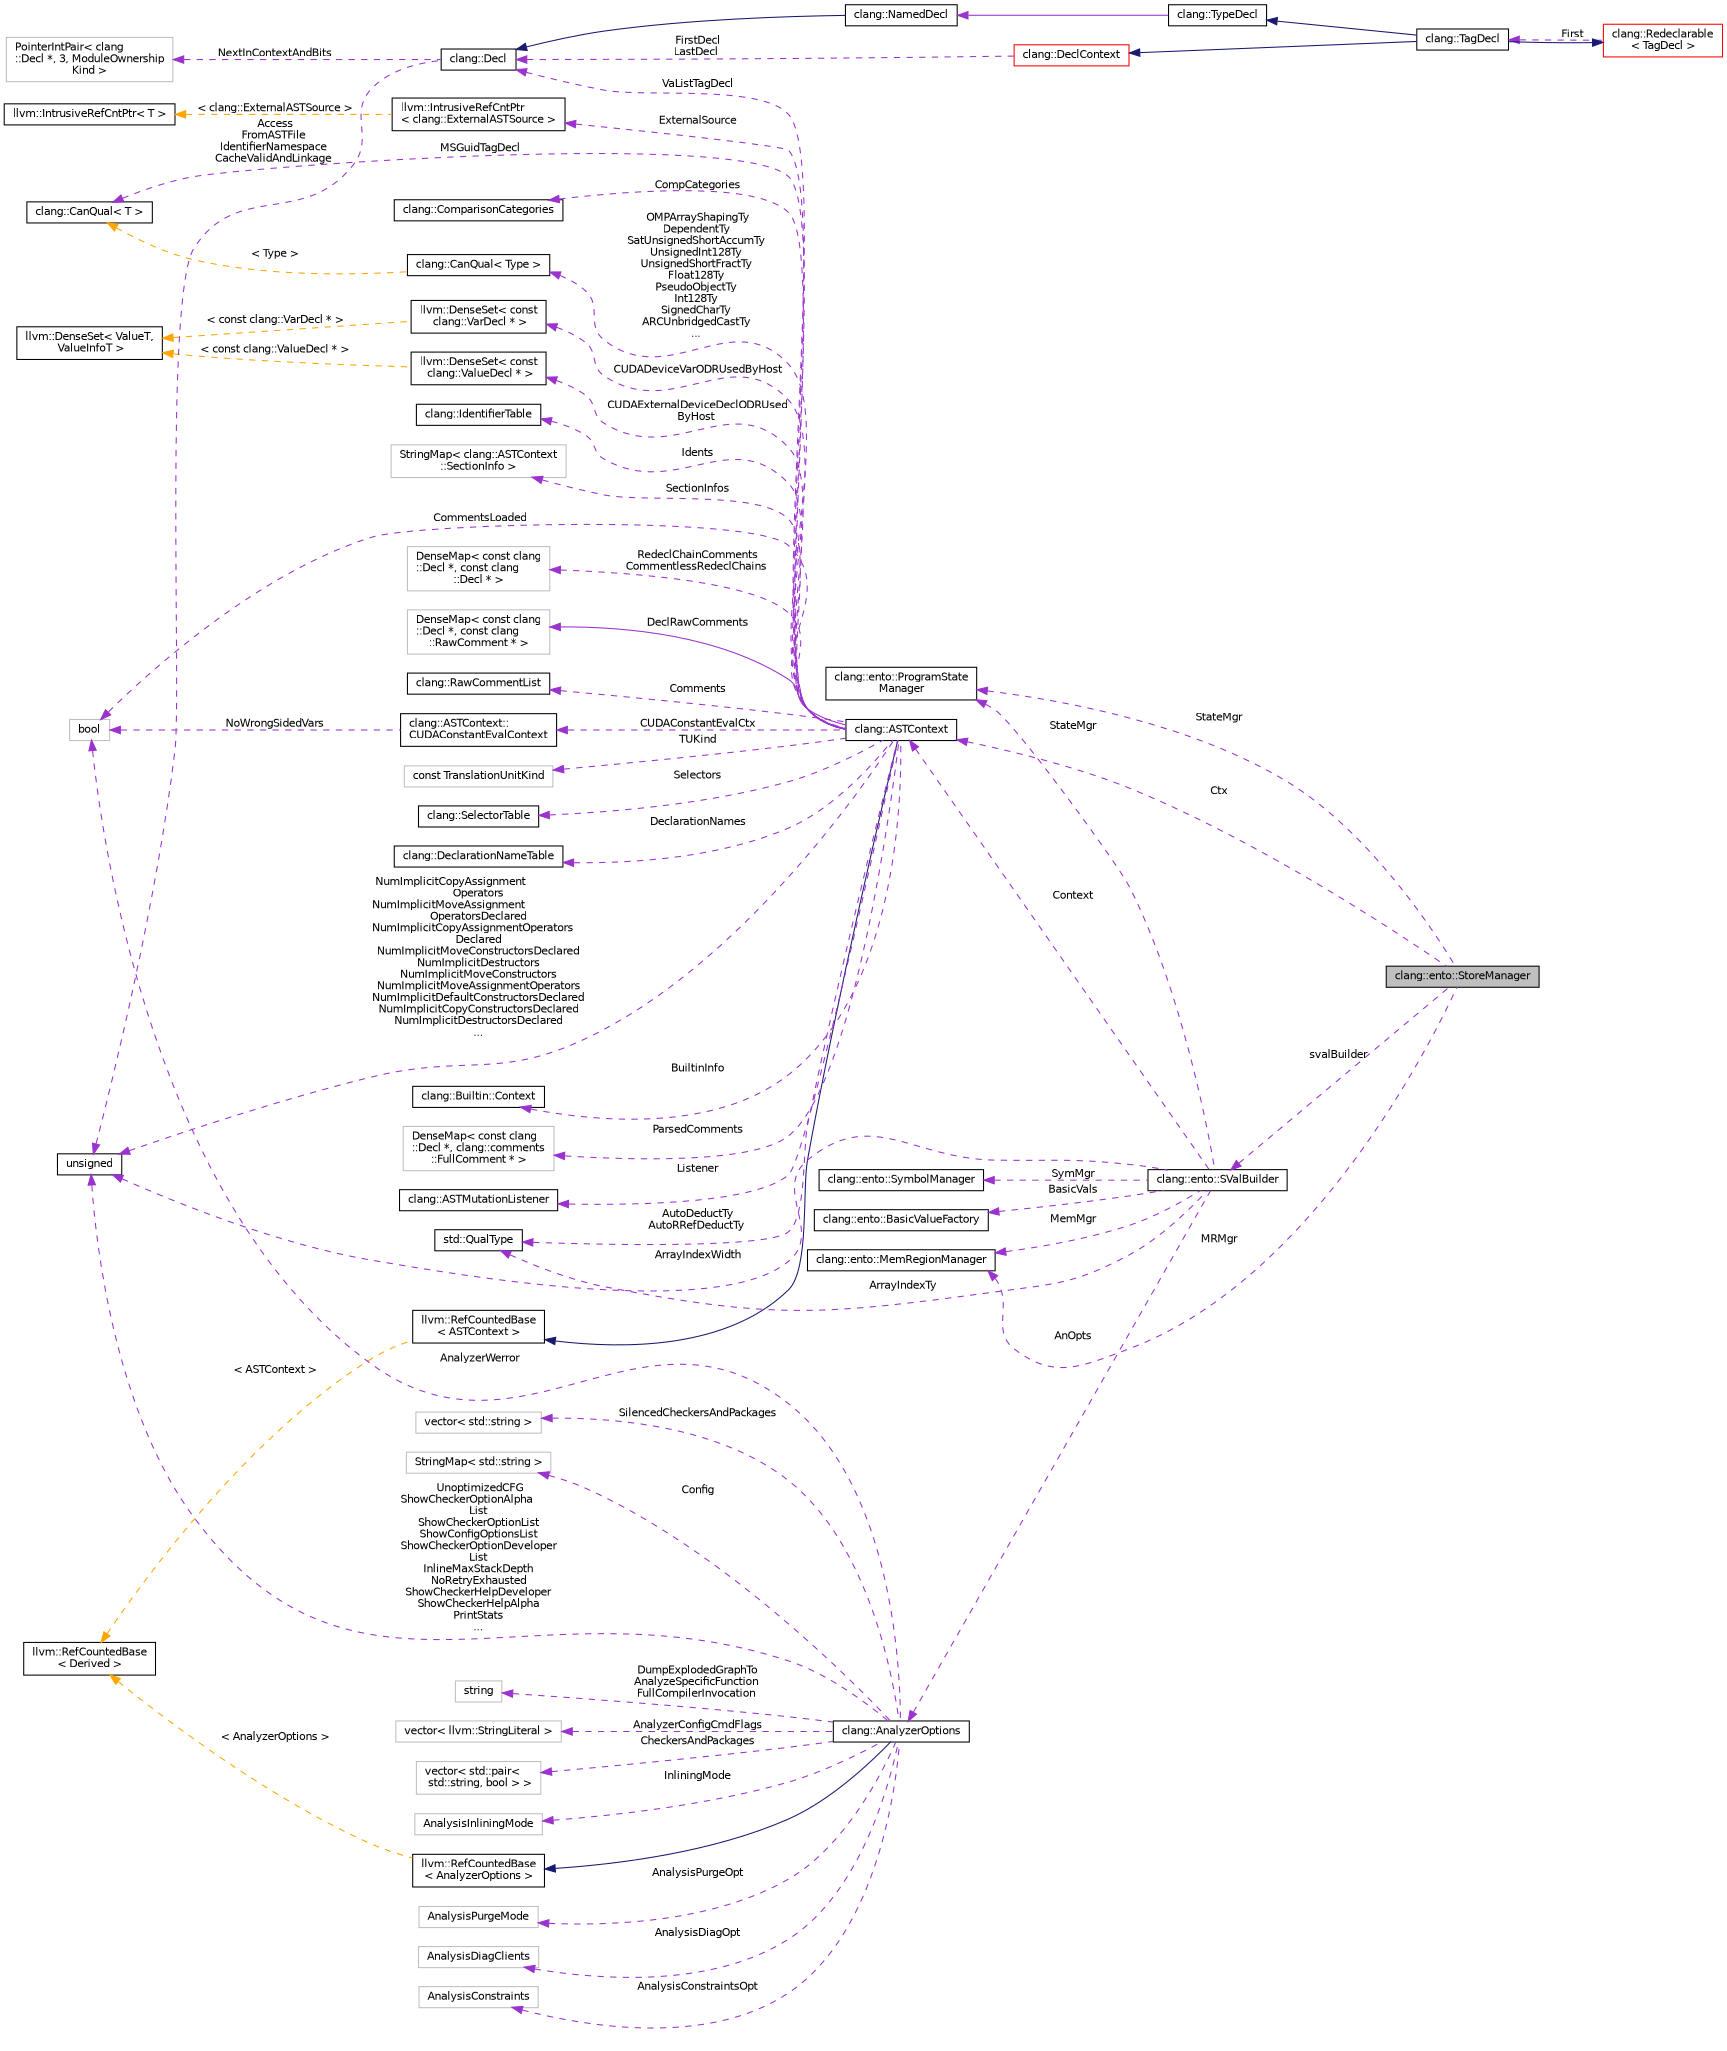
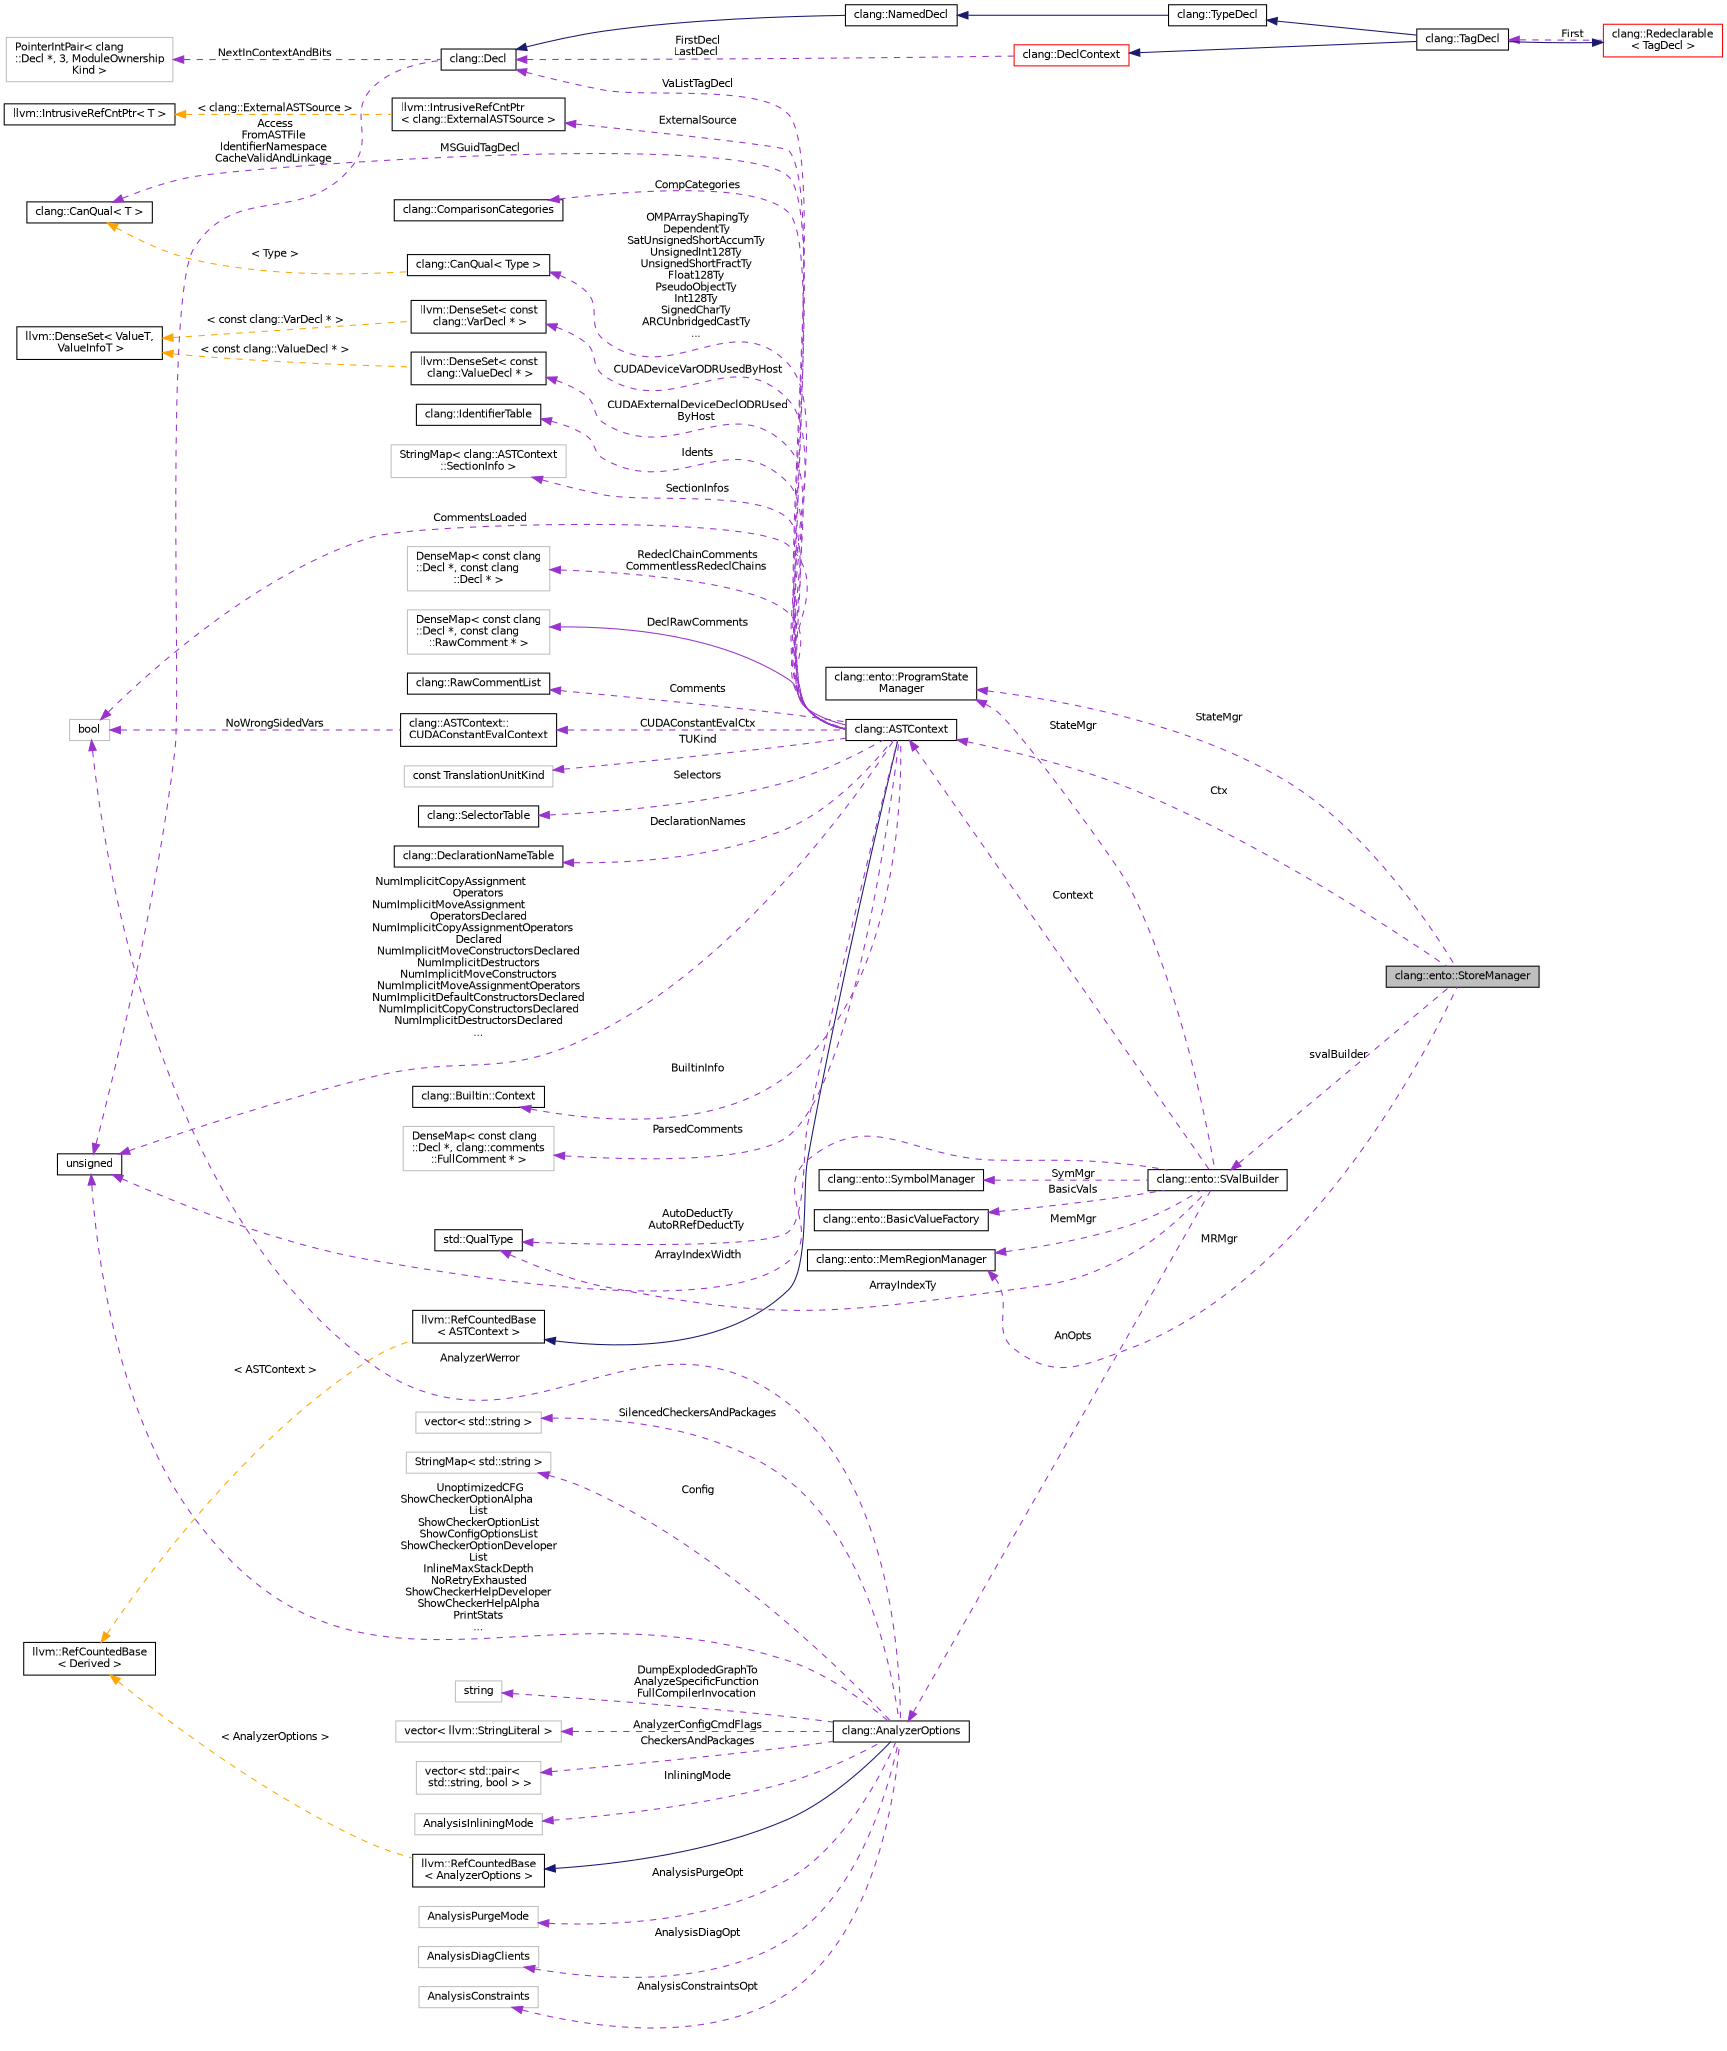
edge "clang::TypeDecl" -> "clang::NamedDecl": color darkorchid3 -> midnightblue
node "clang::ASTMutationListener": removed
